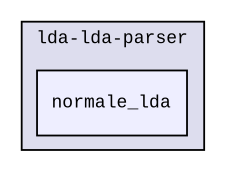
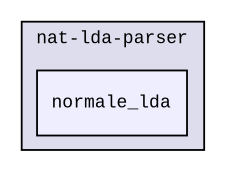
cluster "lda-lda-parser": label "lda-lda-parser" -> "nat-lda-parser"
